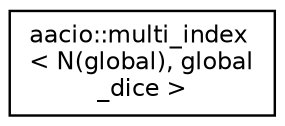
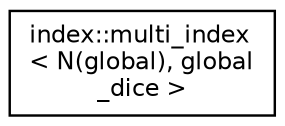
node "aacio::multi_index < N(global), global _dice >": label "aacio::multi_index < N(global), global _dice >" -> "index::multi_index < N(global), global _dice >"
